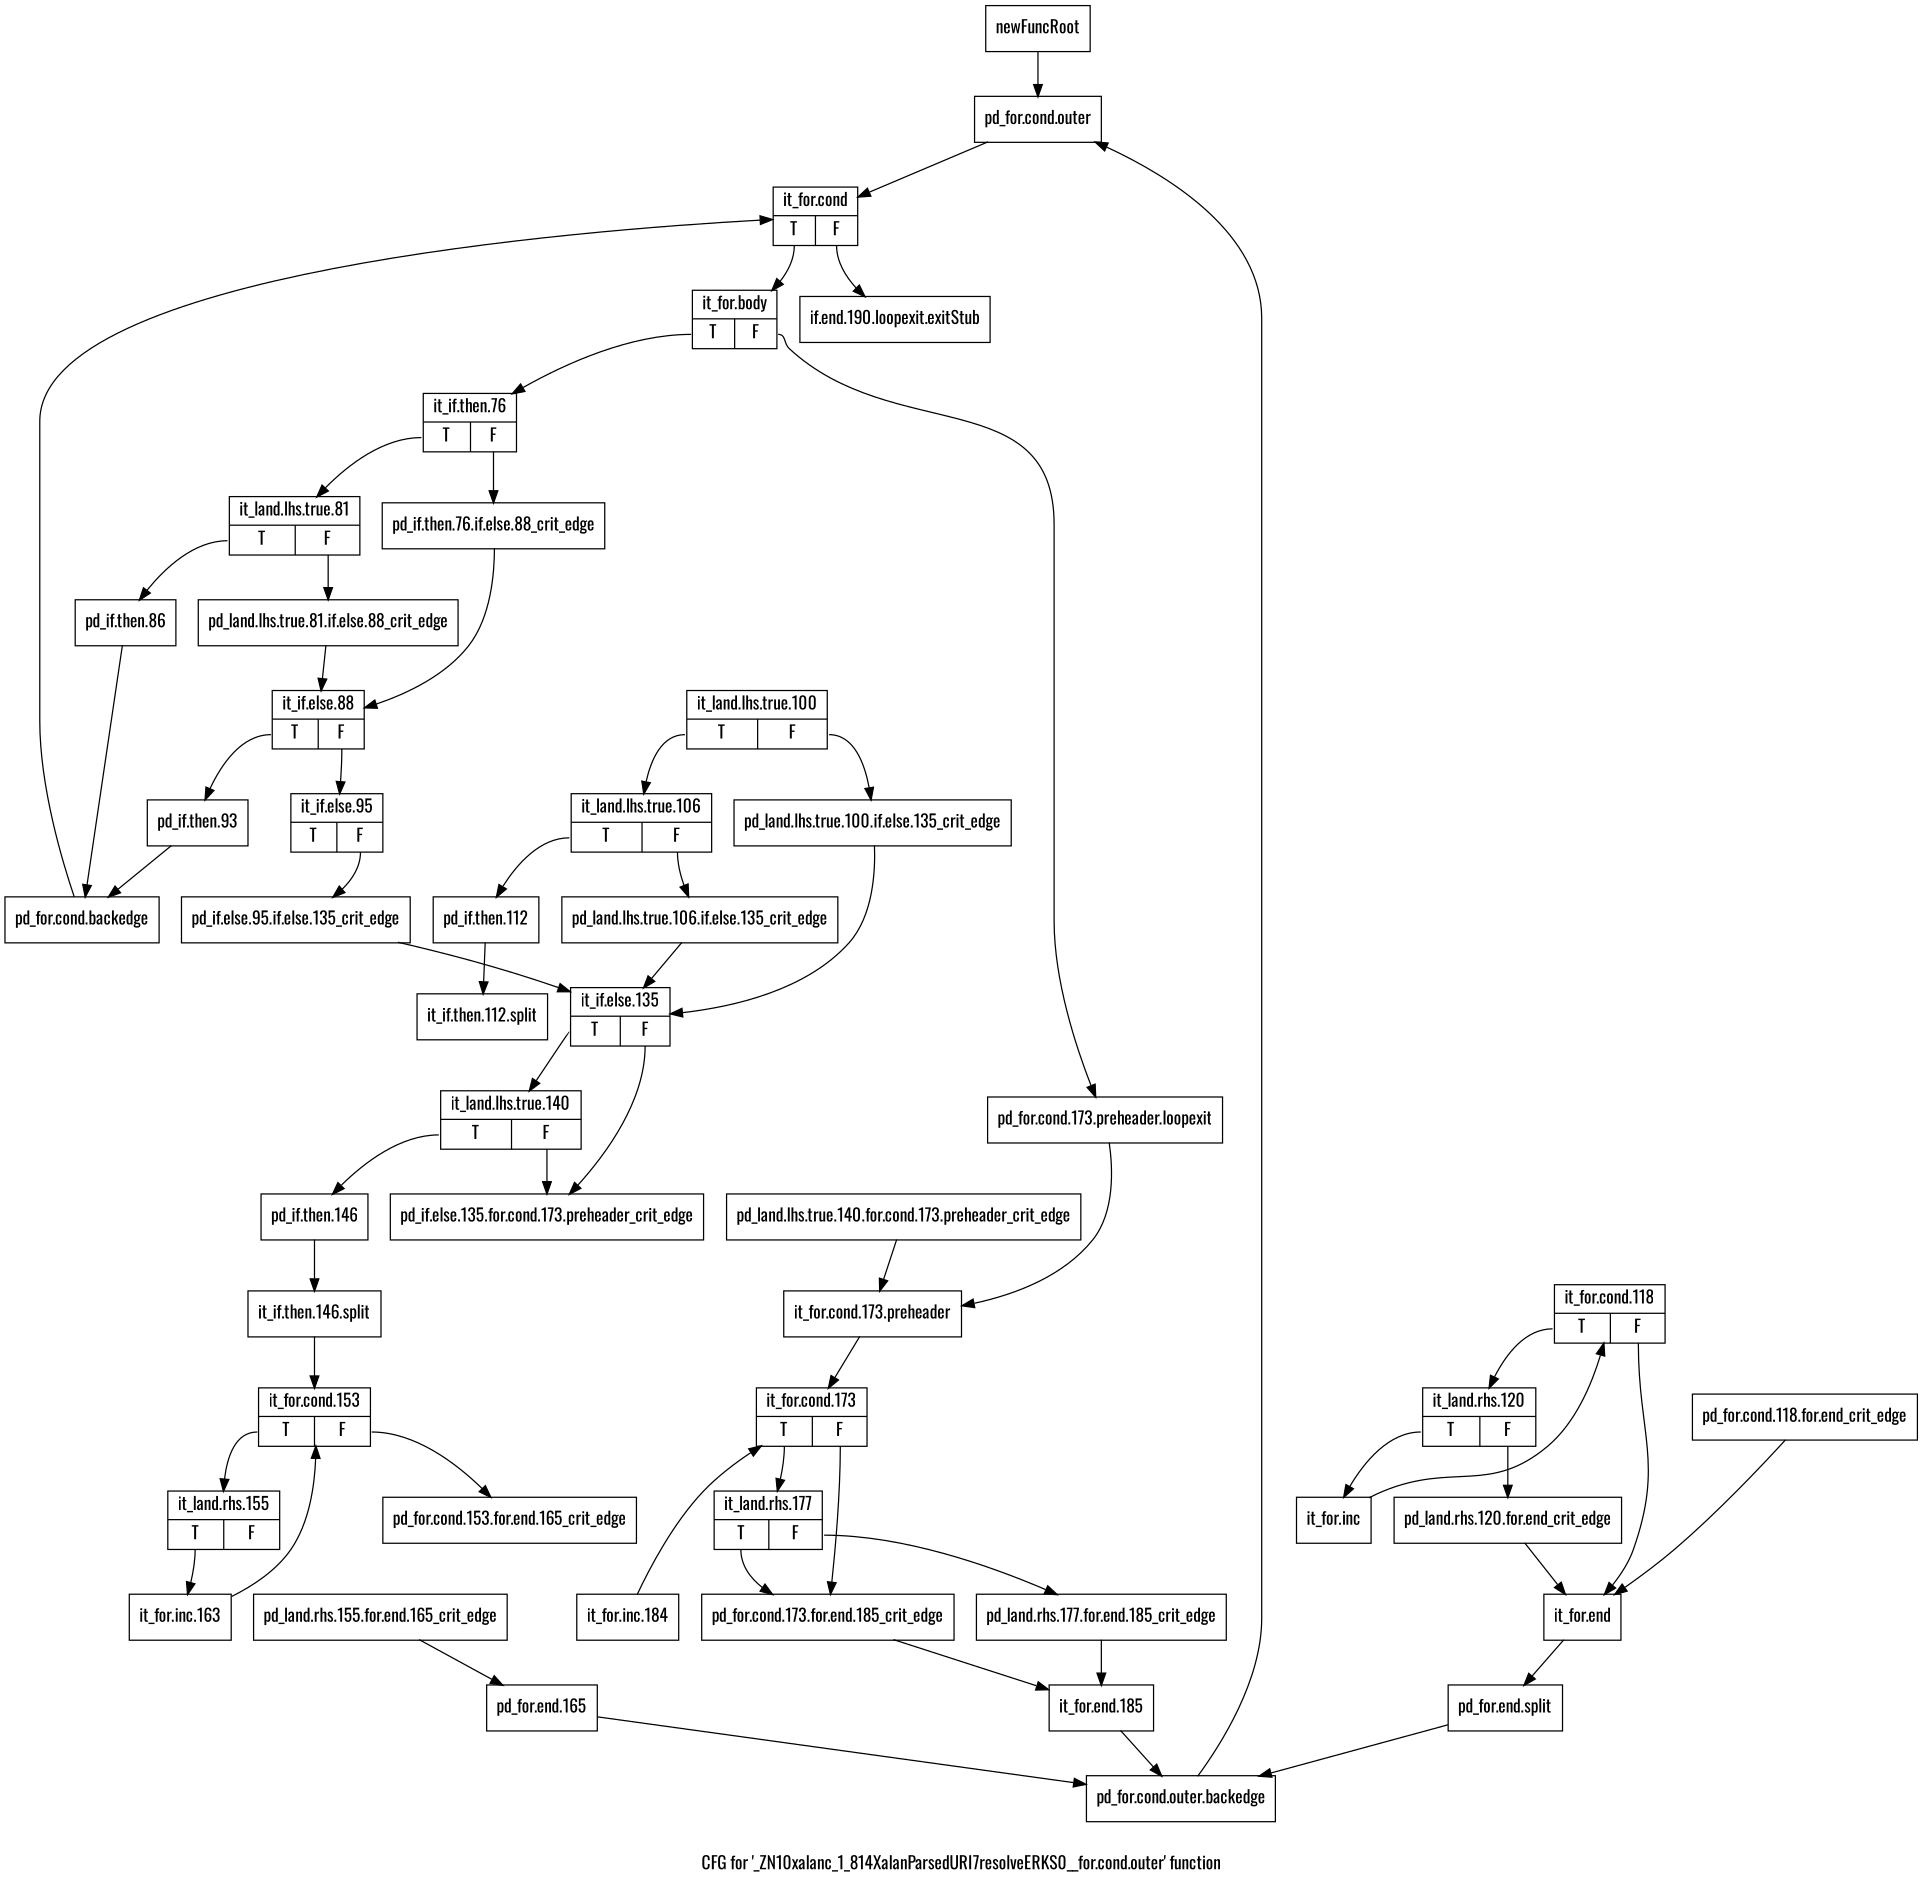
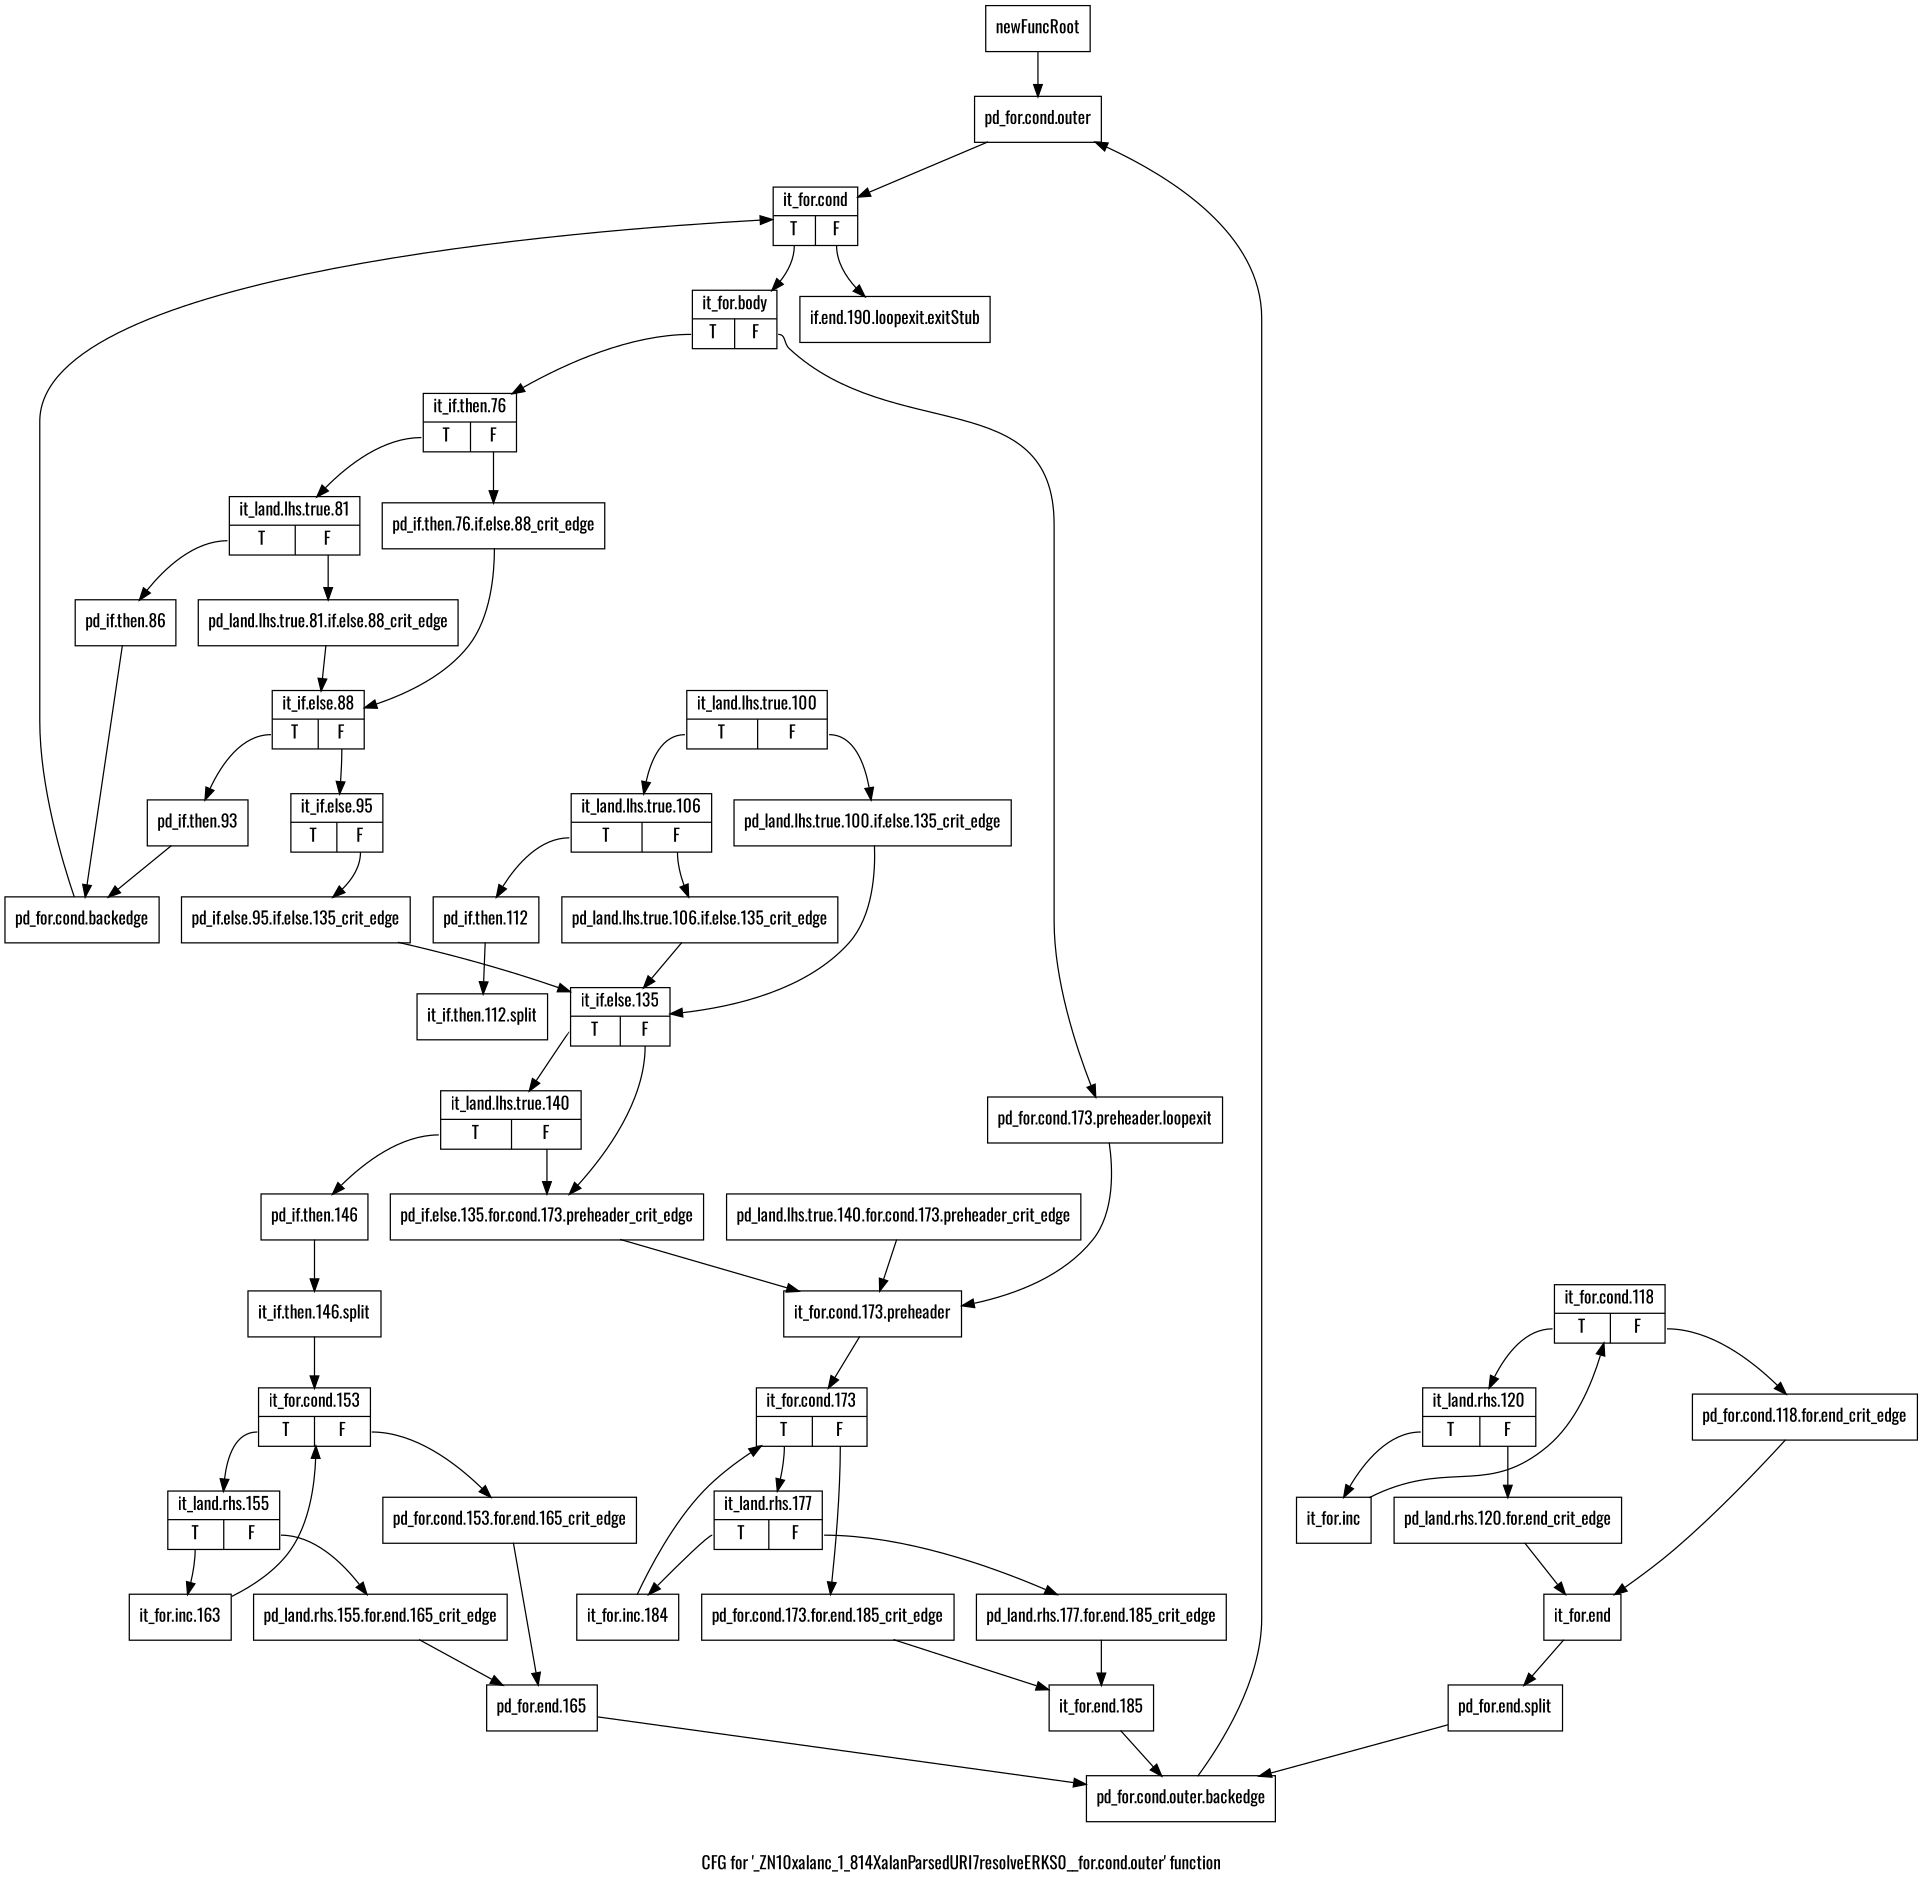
edge "pd_if.else.135.for.cond.173.preheader_crit_edge" -> "it_for.cond.173.preheader": added
edge "it_for.cond.118" -> "it_for.end": now "it_for.cond.118" -> "pd_for.cond.118.for.end_crit_edge"
edge "it_land.rhs.155" -> "pd_land.rhs.155.for.end.165_crit_edge": added
edge "it_land.rhs.177" -> "pd_for.cond.173.for.end.185_crit_edge": now "it_land.rhs.177" -> "it_for.inc.184"
edge "pd_for.cond.153.for.end.165_crit_edge" -> "pd_for.end.165": added
